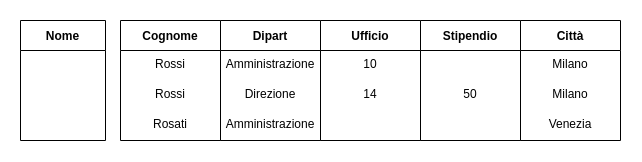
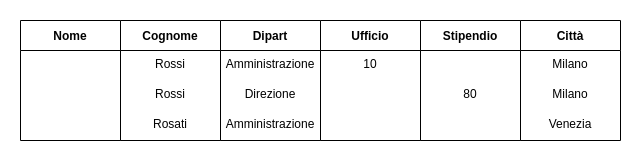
node "Nome": size 85x120 -> 100x120
node "50": label "50" -> "80"
node "14": removed
